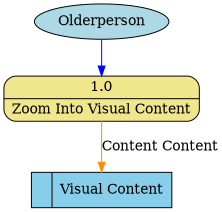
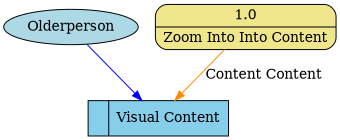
edge "Olderperson" -> "1.0": now "Olderperson" -> "Visual Content"
node "1.0": text "Zoom Into Visual Content" -> "Zoom Into Into Content"
